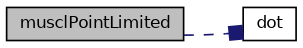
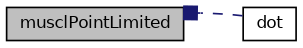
edge "musclPointLimited" -> "dot": reversed
